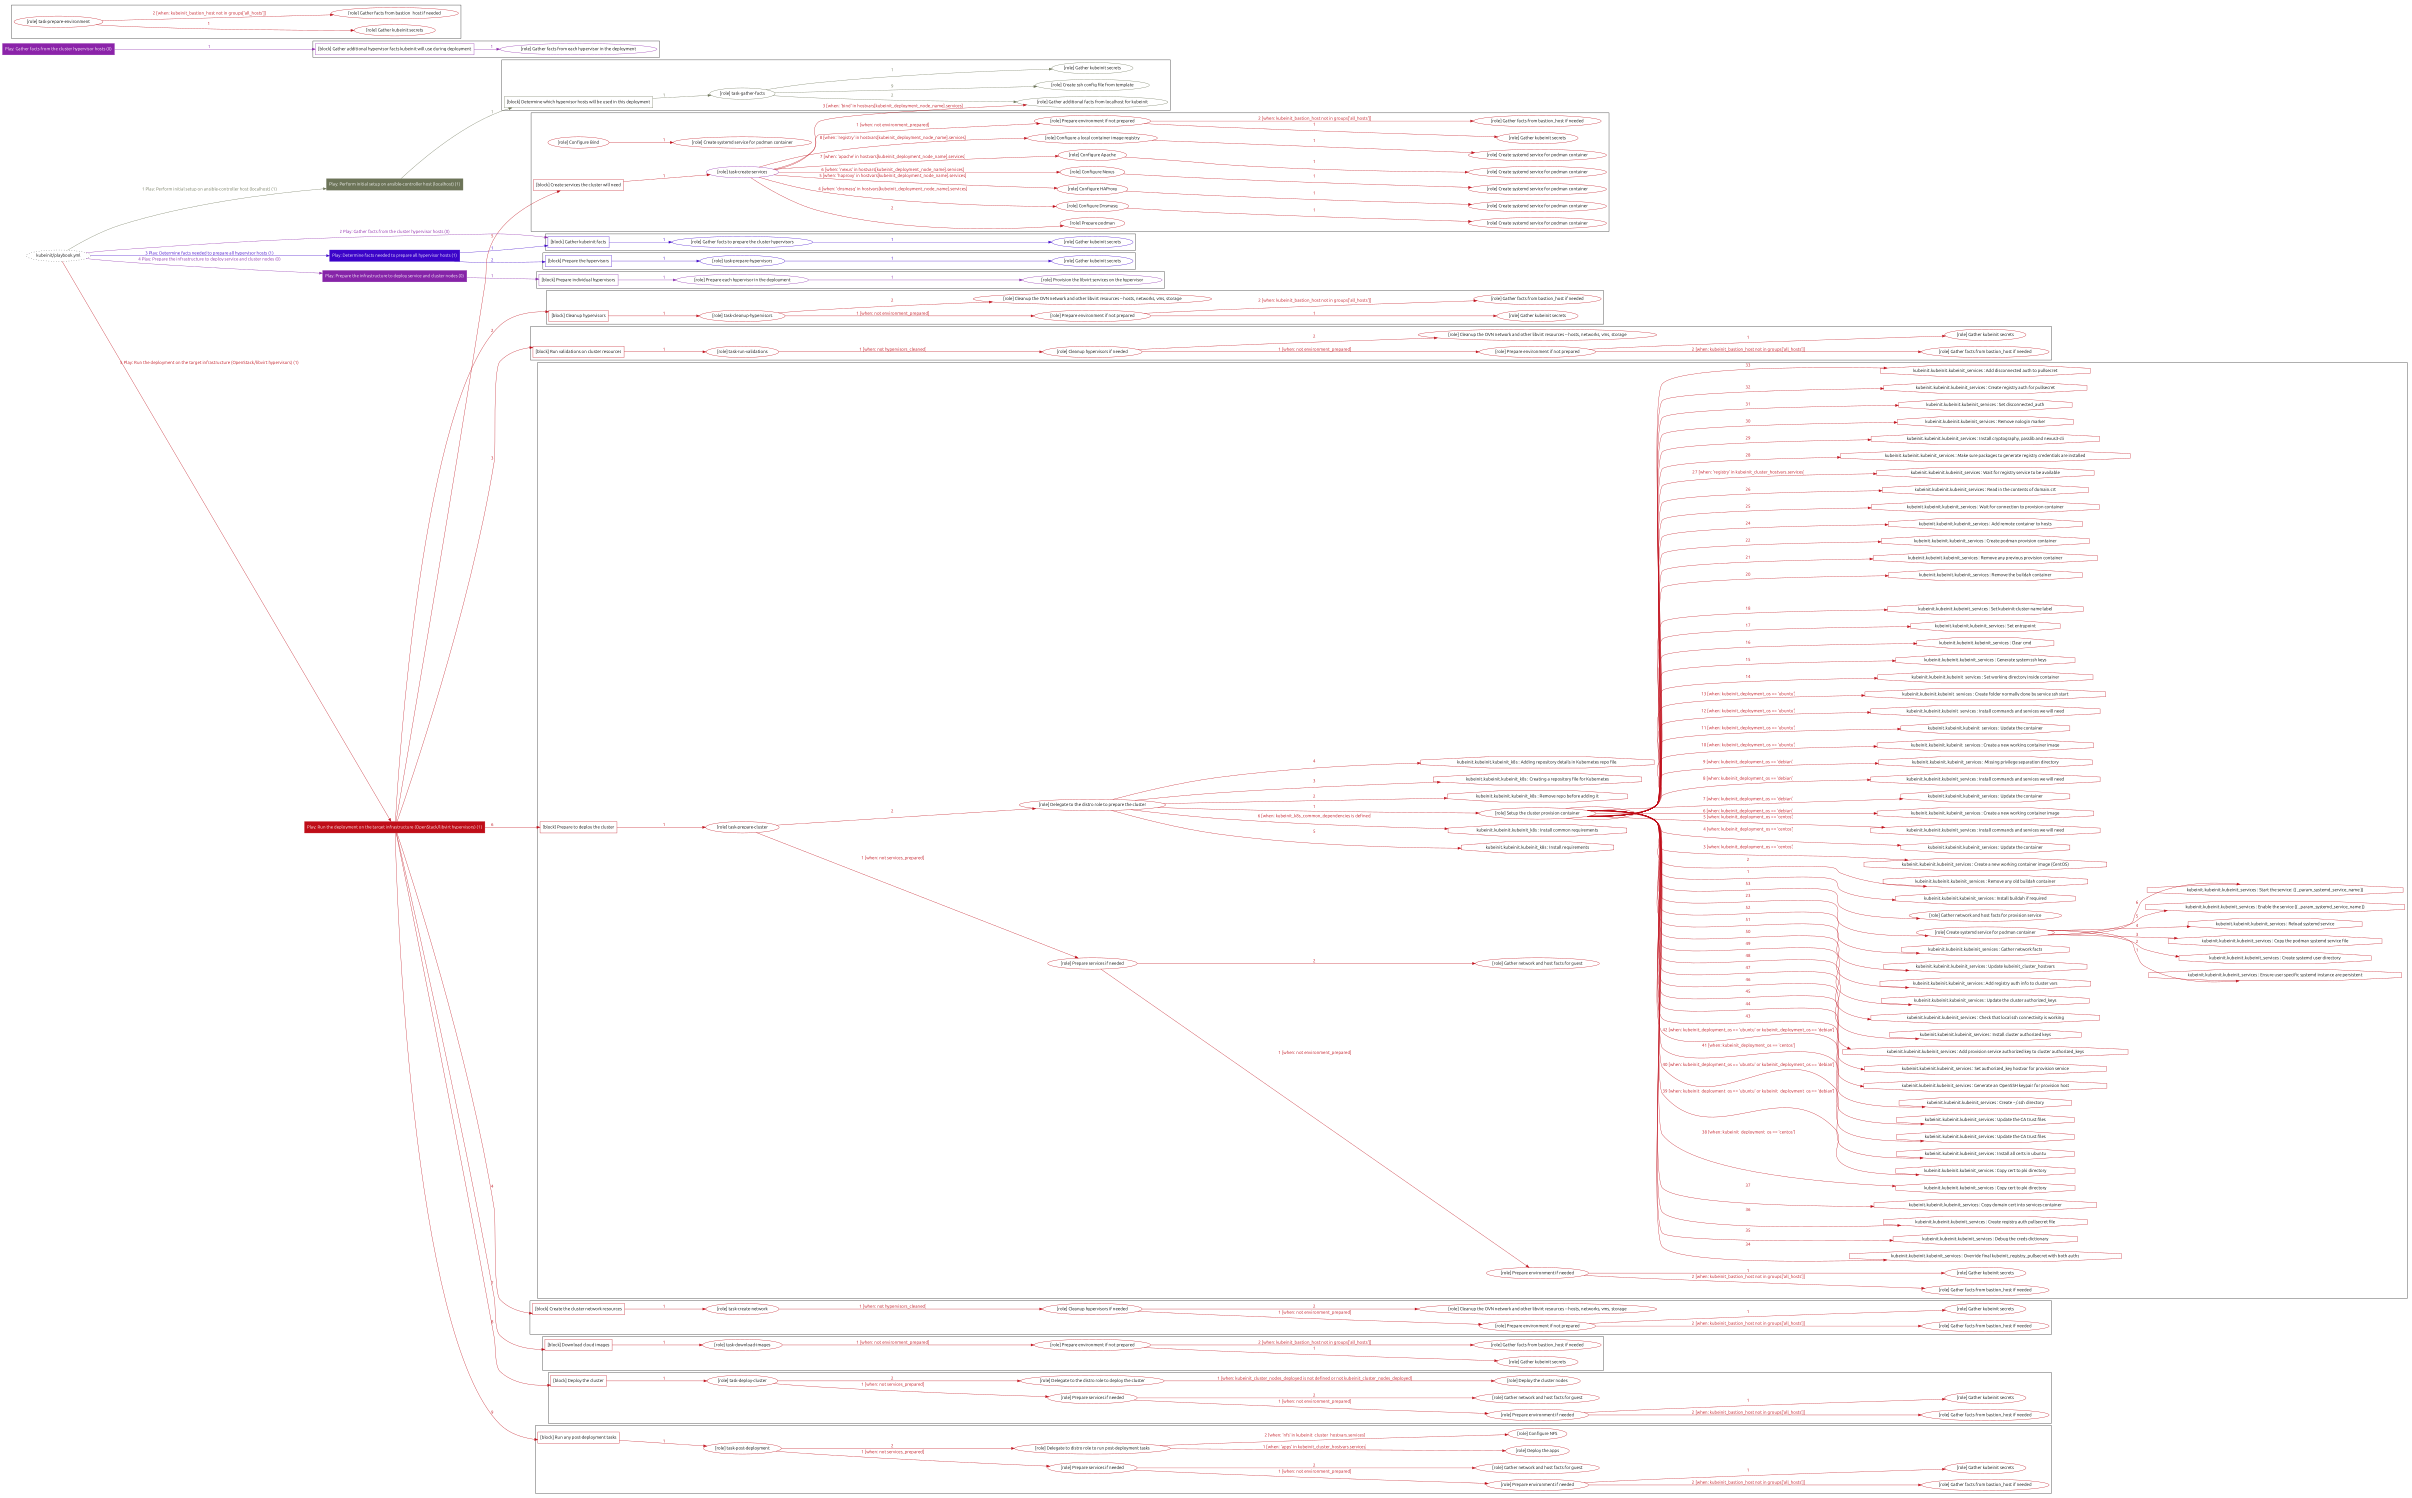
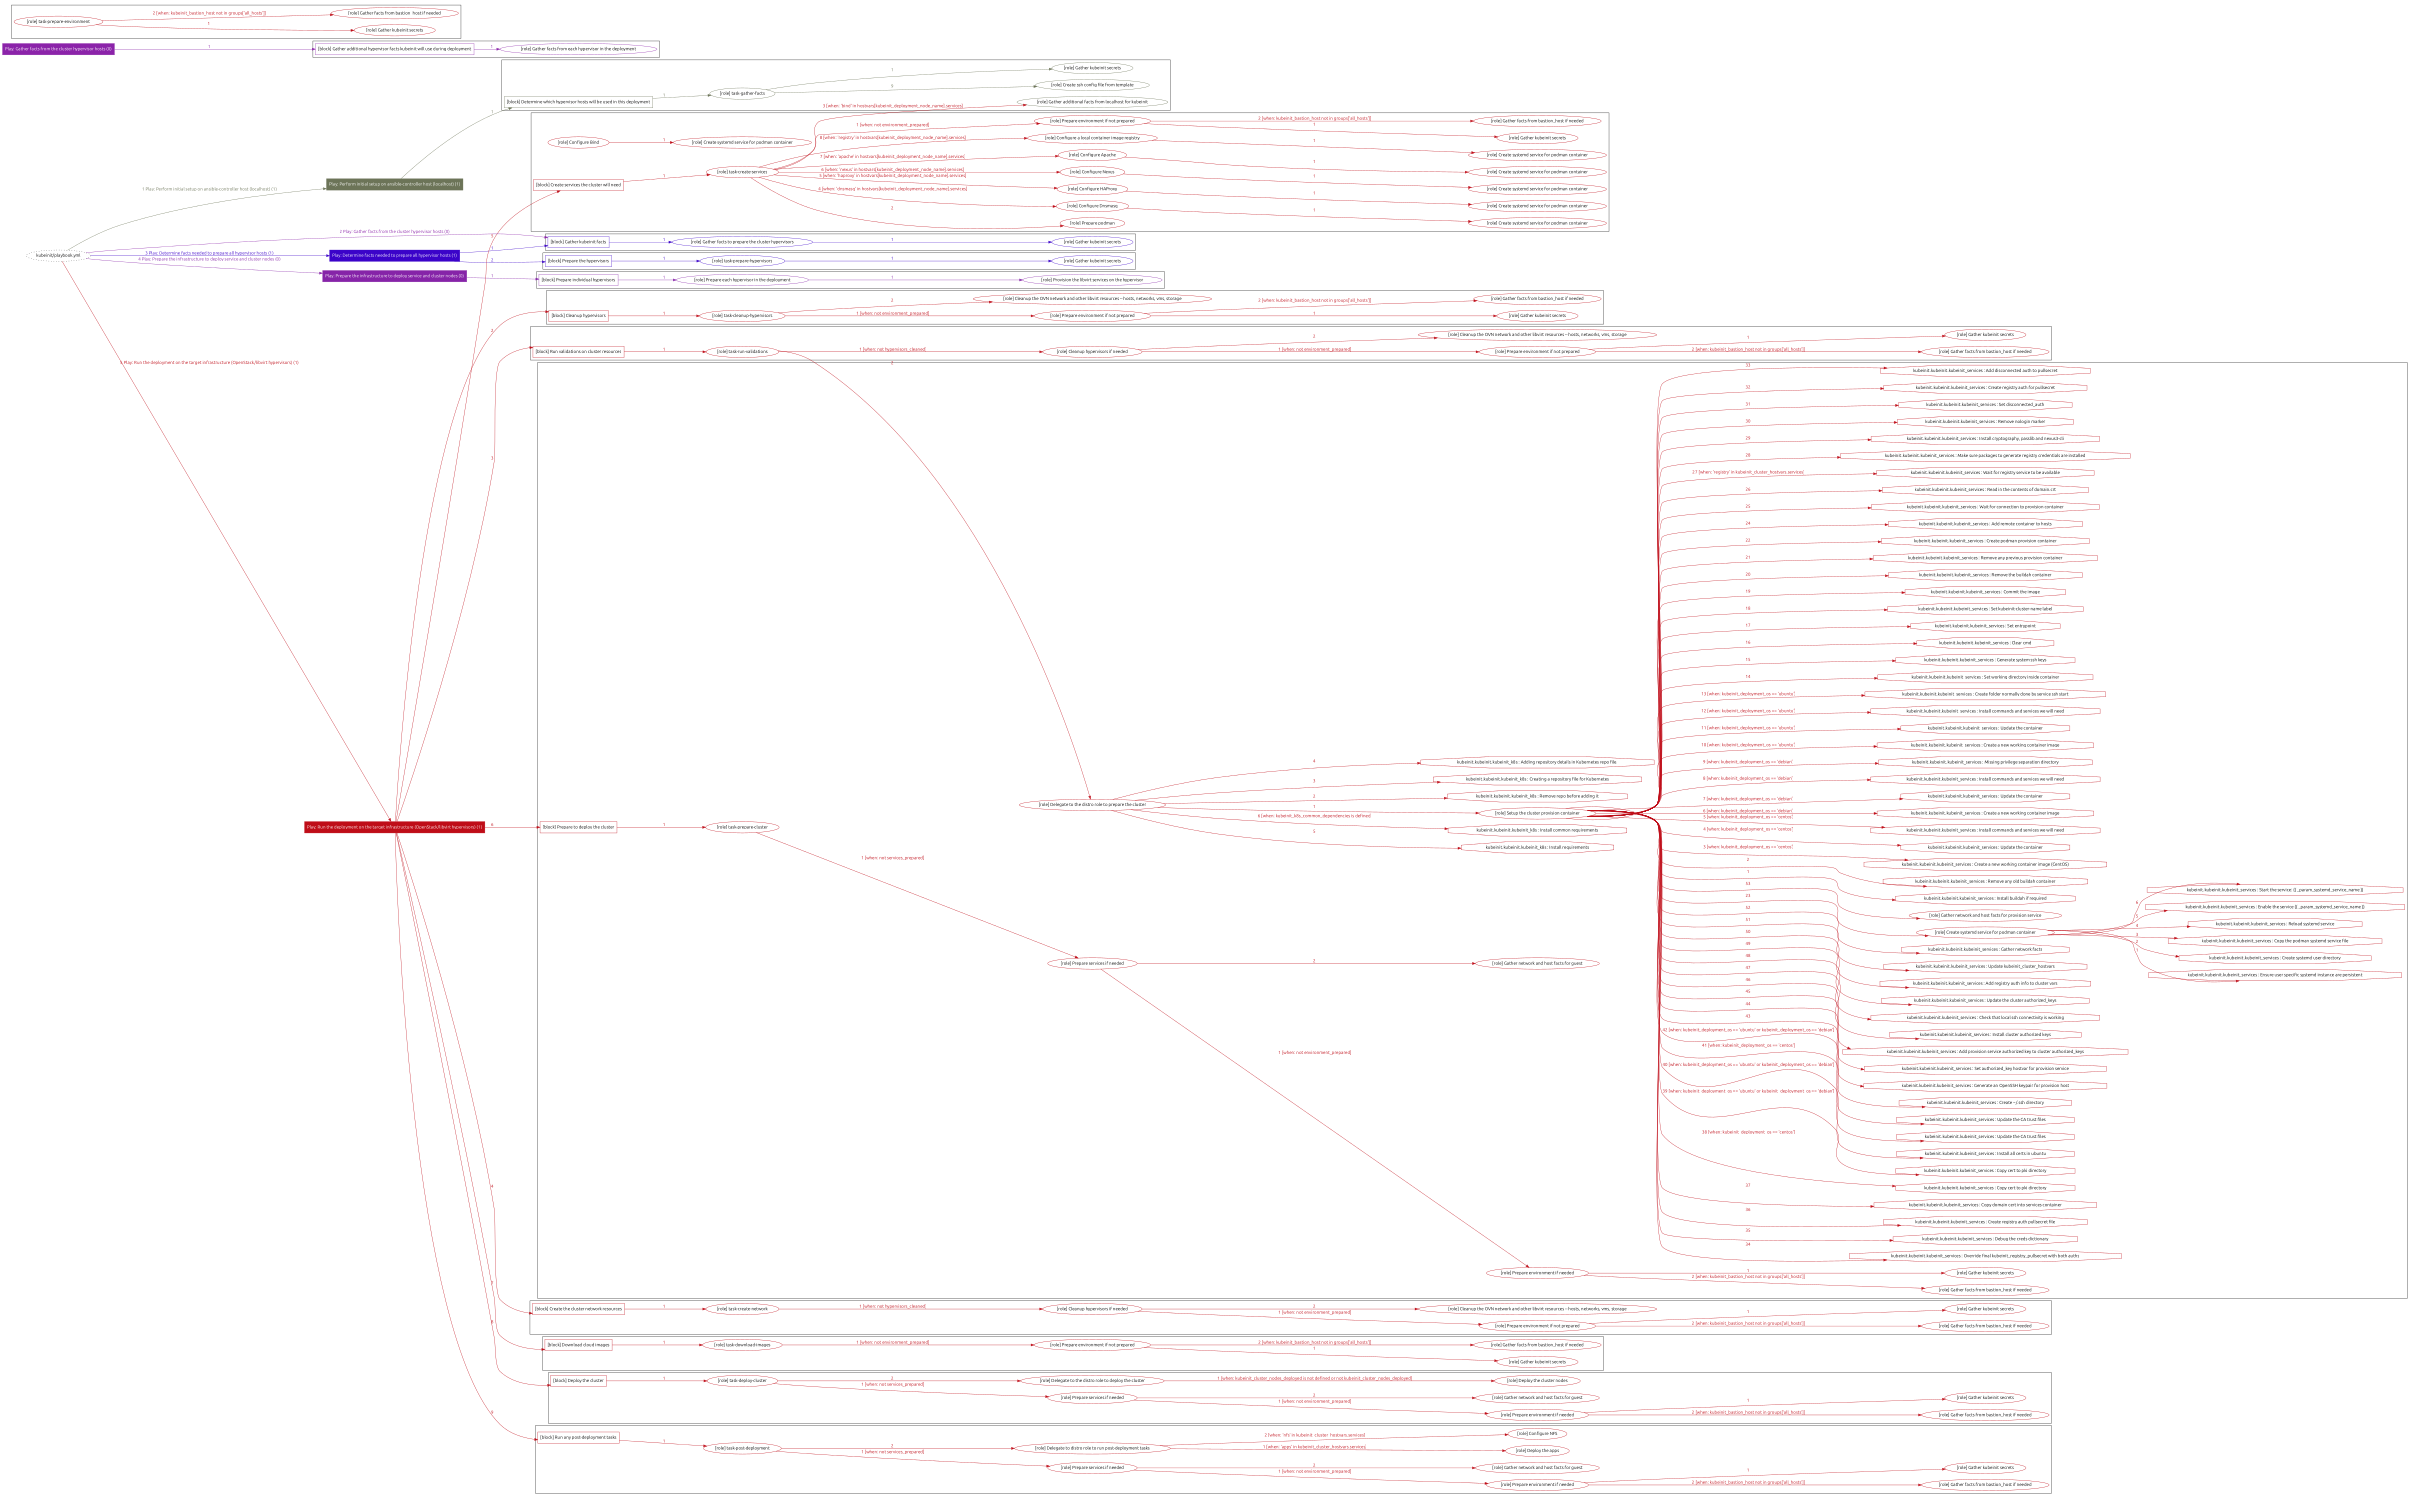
edge "[role] task-gather-facts" -> "[role] Gather additional facts from localhost for kubeinit": removed, label "2"
node "[role] task-create-services": color #8b23a9 -> #bf0d18
node "kubeinit.kubeinit.kubeinit_services : Commit the image": added
edge "[role] task-prepare-cluster" -> "[role] Delegate to the distro role to prepare the cluster": now "[role] task-run-validations" -> "[role] Delegate to the distro role to prepare the cluster"
